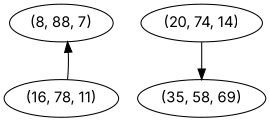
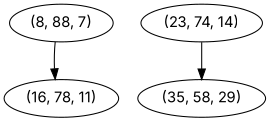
node "(20, 74, 14)": label "(20, 74, 14)" -> "(23, 74, 14)"
edge "(16, 78, 11)" -> "(8, 88, 7)": reversed
node "(35, 58, 69)": label "(35, 58, 69)" -> "(35, 58, 29)"
